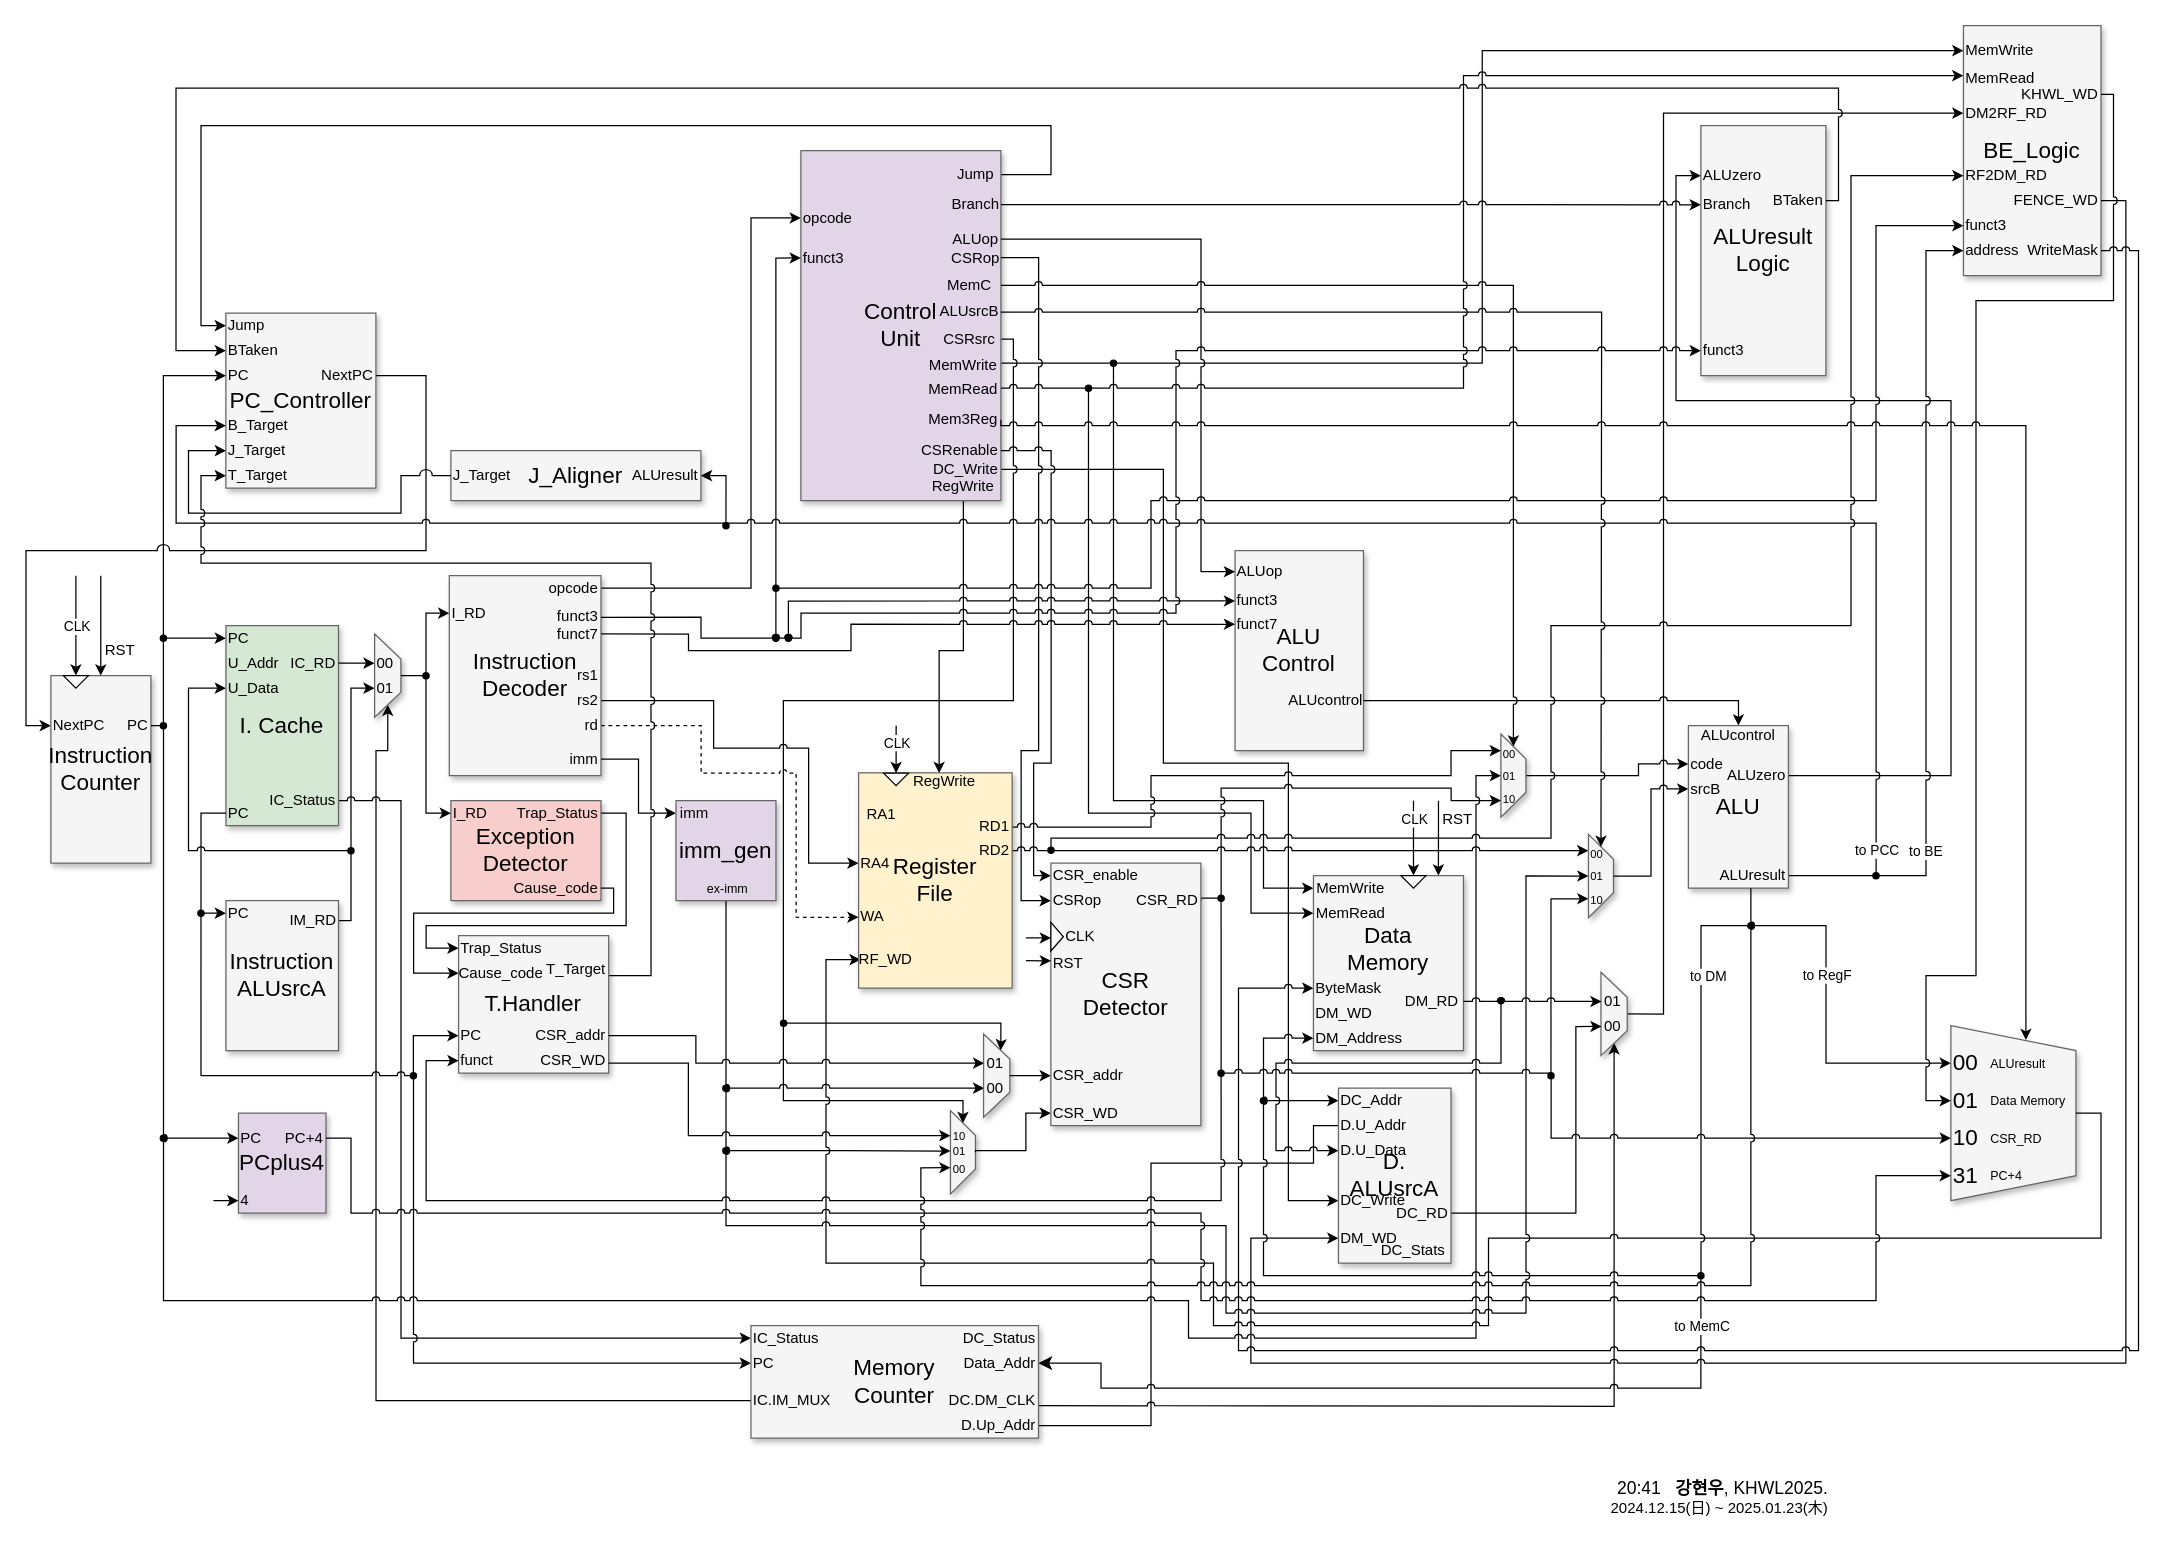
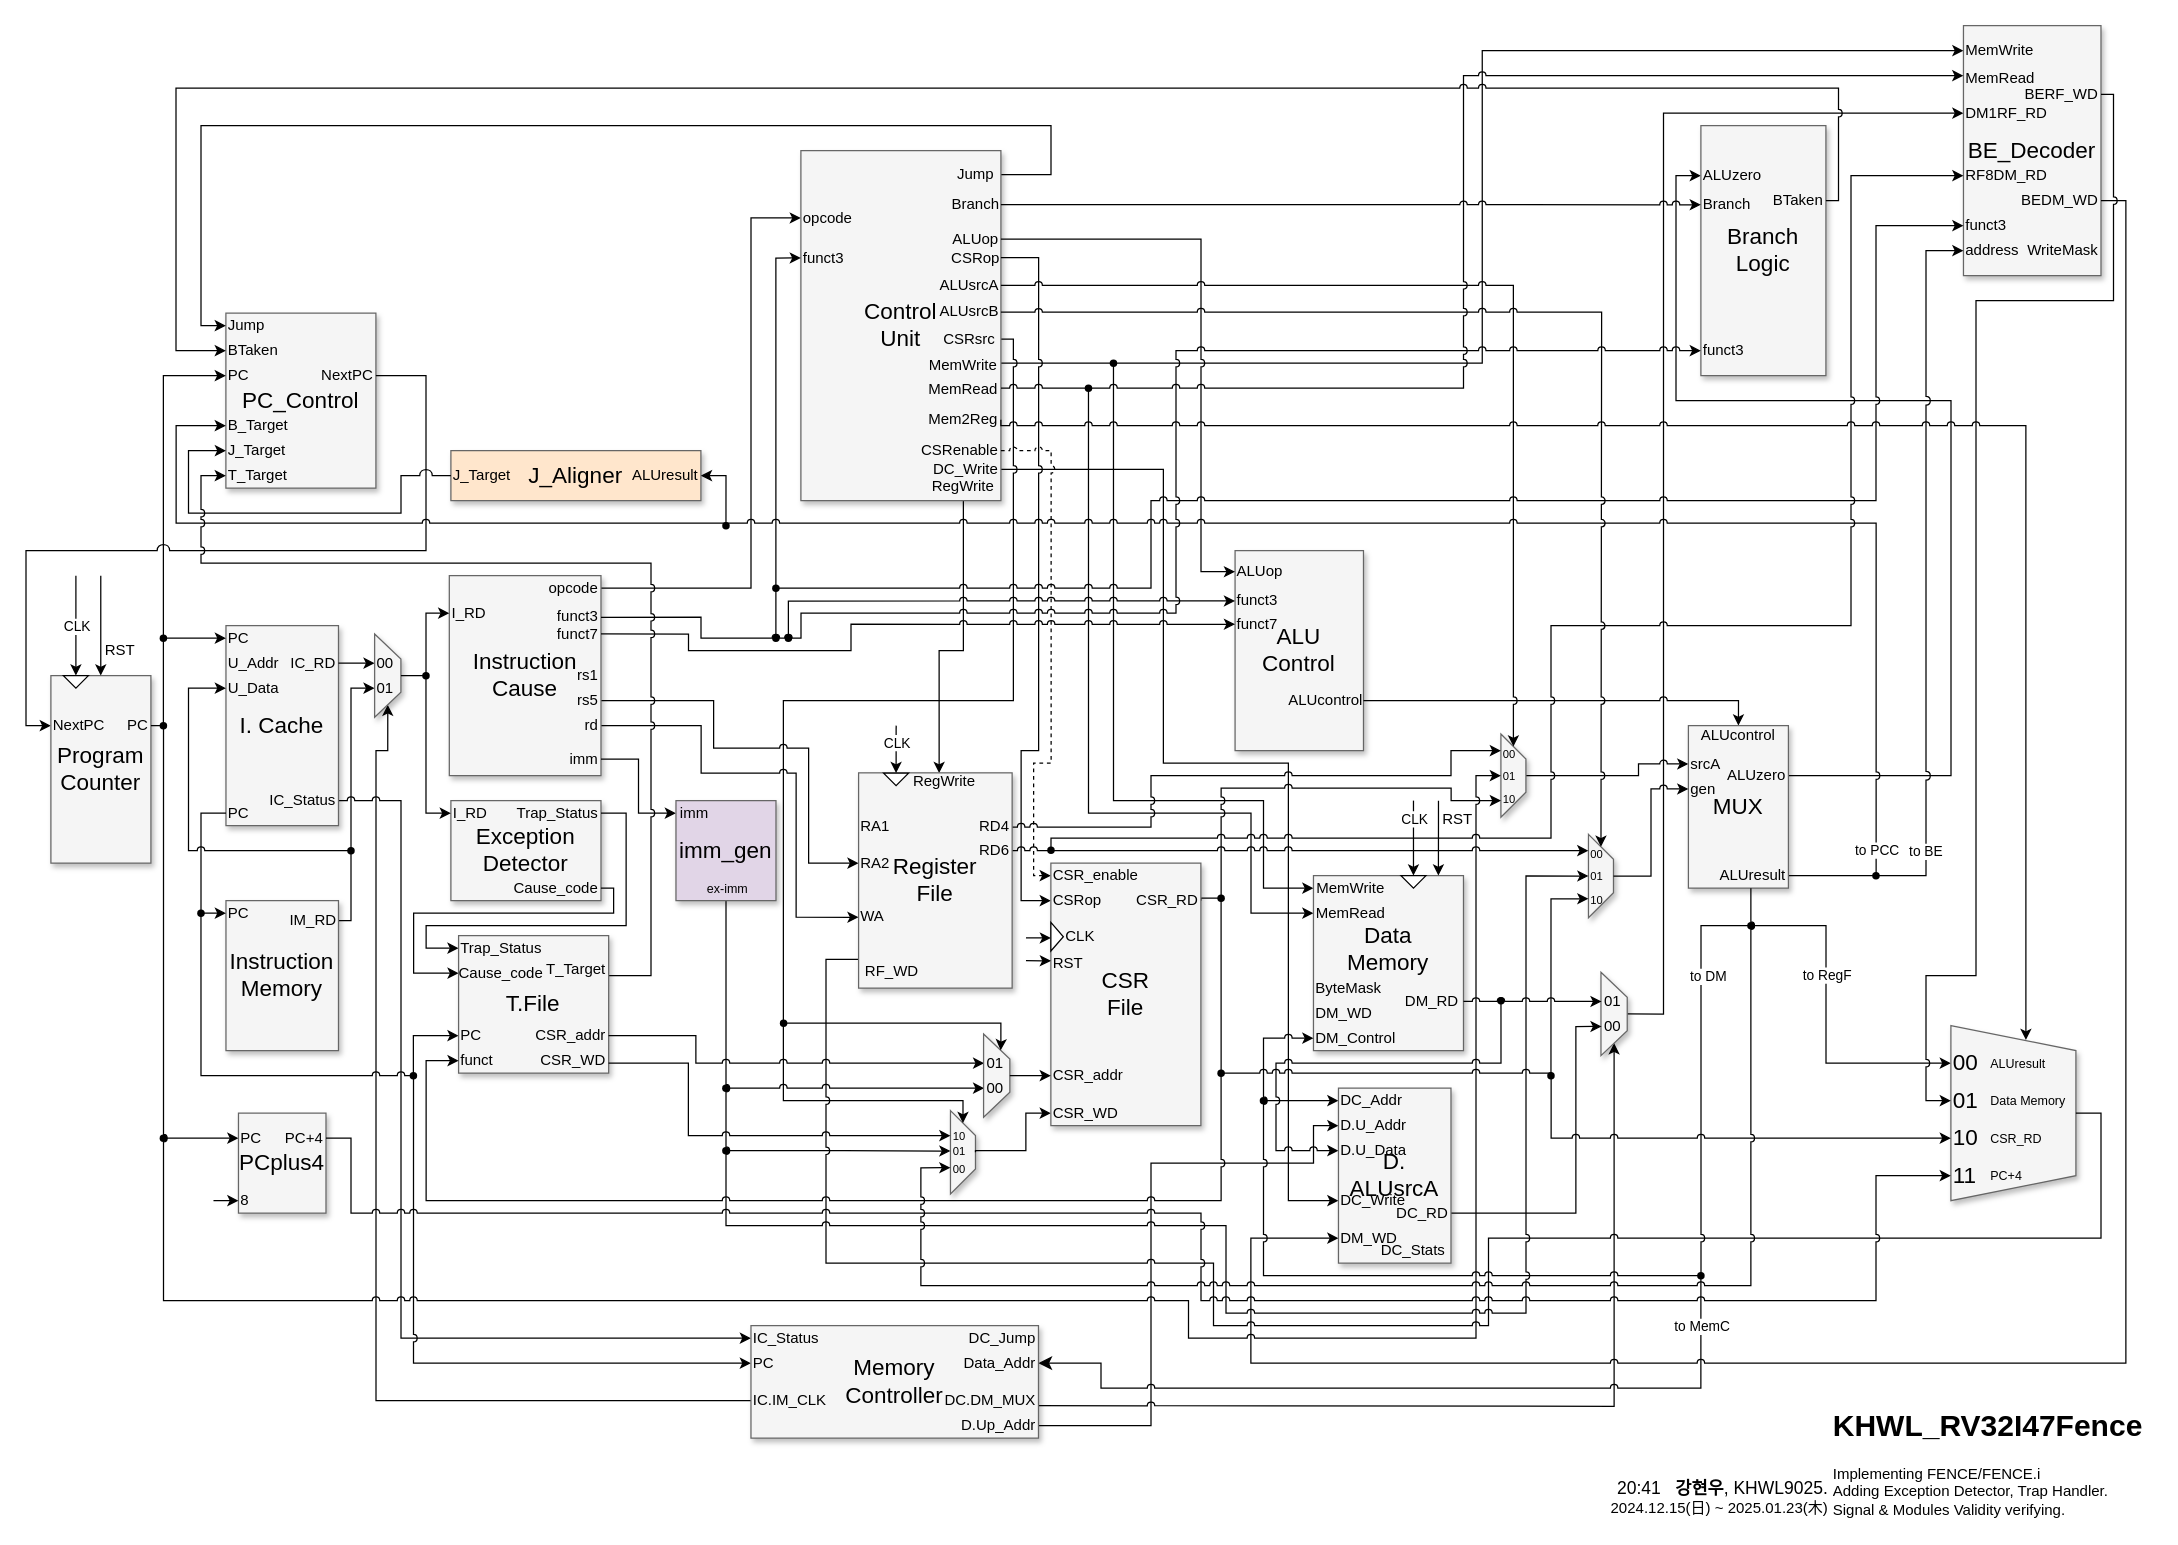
node "KHWL_WD": label "KHWL_WD" -> "BERF_WD"
node "DM2RF_RD": label "DM2RF_RD" -> "DM1RF_RD"
node "BE_Logic": label "BE_Logic" -> "BE_Decoder"
node "RF2DM_RD": label "RF2DM_RD" -> "RF8DM_RD"
node "FENCE_WD": label "FENCE_WD" -> "BEDM_WD"
node "ALUresult Logic": label "ALUresult Logic" -> "Branch Logic"
node "MemC": label "MemC" -> "ALUsrcA"
node "Control Unit": fillcolor #e1d5e7 -> #f5f5f5
node "PC_Controller": label "PC_Controller" -> "PC_Control"
node "Mem3Reg": label "Mem3Reg" -> "Mem2Reg"
node "J_Aligner": fillcolor #f5f5f5 -> #ffe6cc
edge "CSRenable" -> "CSR_enable": style solid -> dashed
node "Instruction Decoder": label "Instruction Decoder" -> "Instruction Cause"
node "rs2": label "rs2" -> "rs5"
node "I. Cache": fillcolor #d5e8d4 -> #f5f5f5
node "code": label "code" -> "srcA"
node "Instruction Counter": label "Instruction Counter" -> "Program Counter"
edge "rd" -> "WA": style dashed -> solid
node "srcB": label "srcB" -> "gen"
node "ALU": label "ALU" -> "MUX"
node "RA1": moved (902, 815) -> (896, 827)
node "RD1": label "RD1" -> "RD4"
node "Exception Detector": fillcolor #f8cecc -> #f5f5f5
node "RD2": label "RD2" -> "RD6"
node "RA4": label "RA4" -> "RA2"
node "Register File": fillcolor #fff2cc -> #f5f5f5
node "RF_WD": moved (885, 960) -> (892, 972)
node "Instruction ALUsrcA": label "Instruction ALUsrcA" -> "Instruction Memory"
node "CSR Detector": label "CSR Detector" -> "CSR File"
node "T.Handler": label "T.Handler" -> "T.File"
node "DM_Address": label "DM_Address" -> "DM_Control"
edge "D.U_Addr" -- "D.Up_Addr": arrowhead none -> classic
node "PCplus4": fillcolor #e1d5e7 -> #f5f5f5
node "31": label "31" -> "11"
node "4": label "4" -> "8"
edge "WriteMask" -> "ByteMask": removed
node "DC_Status": label "DC_Status" -> "DC_Jump"
node "Memory Counter": label "Memory Counter" -> "Memory Controller"
node "IC.IM_MUX": label "IC.IM_MUX" -> "IC.IM_CLK"
node "DC.DM_CLK": label "DC.DM_CLK" -> "DC.DM_MUX"
node "KHWL_RV32I47FenceImplementing FENCE/FENCE.i Adding Exception Detector, Trap Handler. Signal & Modules Validity verifying.": added
node "20:41 강현우, KHWL2025. 2024.12.15(日) ~ 2025.01.23(木)": label "20:41 강현우, KHWL2025. 2024.12.15(日) ~ 2025.01.23(木)" -> "20:41 강현우, KHWL9025. 2024.12.15(日) ~ 2025.01.23(木)"
